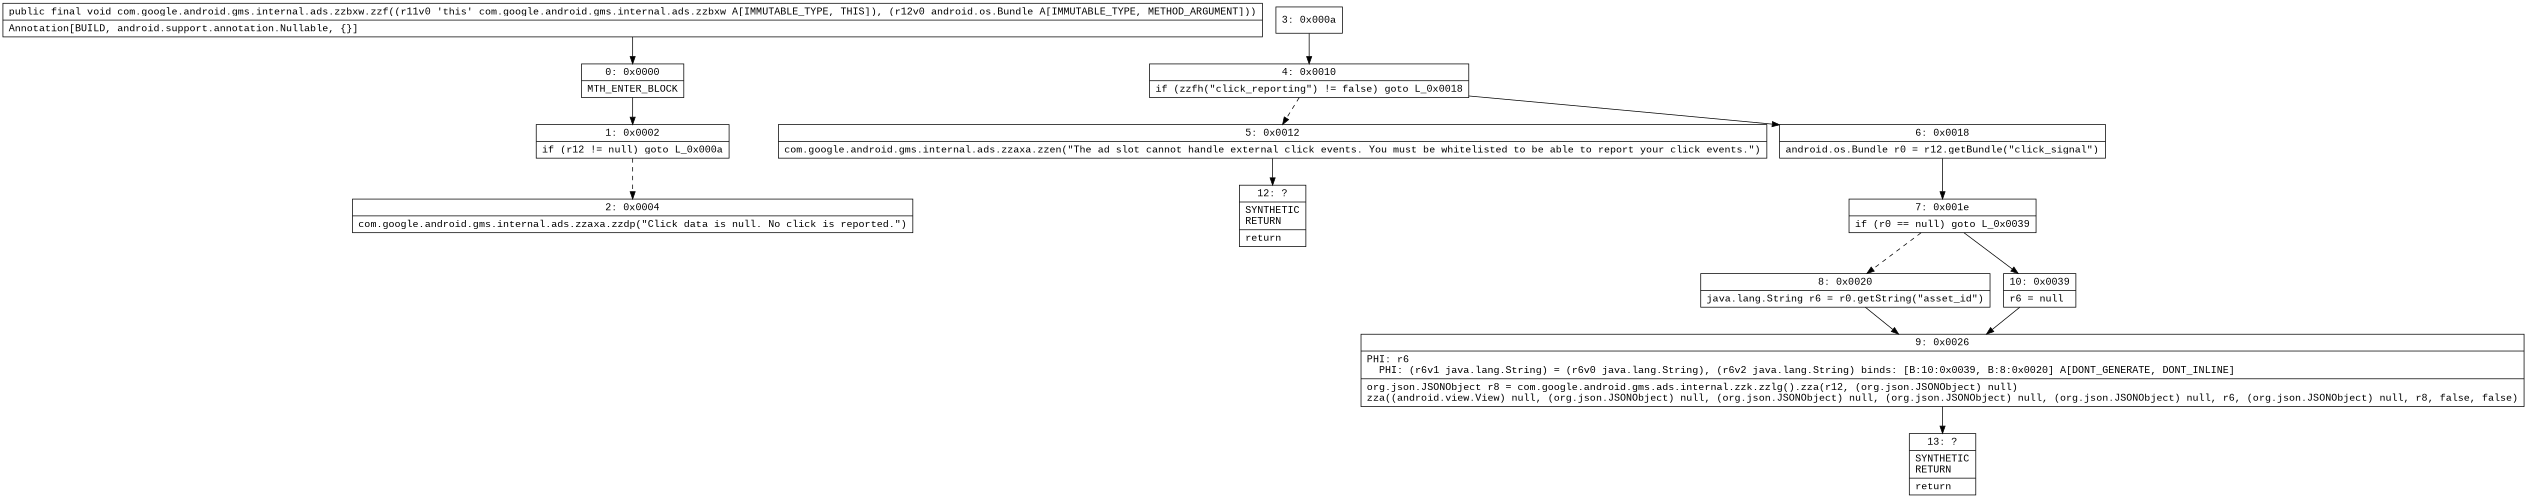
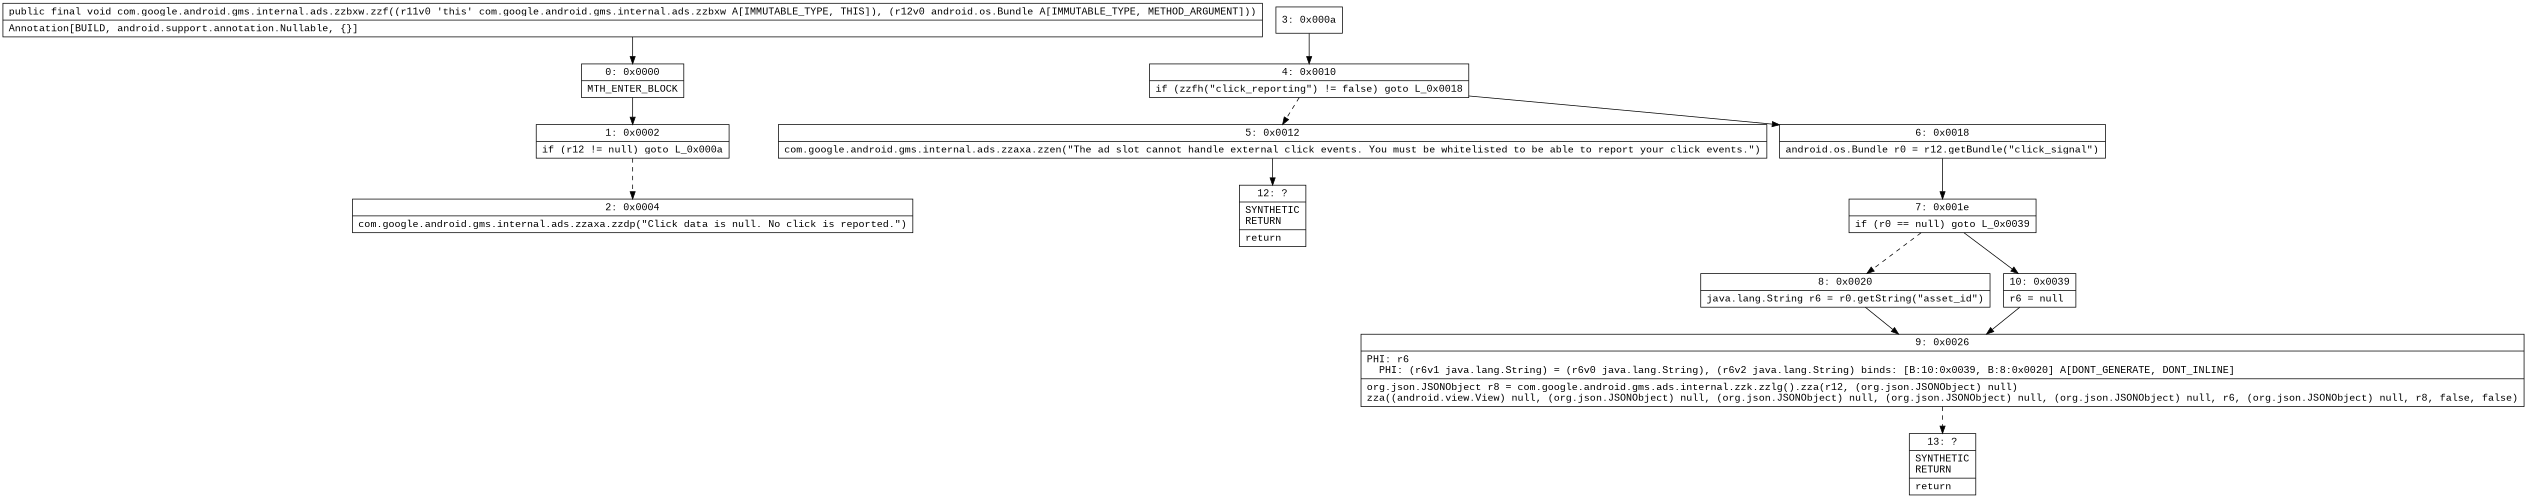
edge "9: 0x0026" -> "13: ?": style solid -> dashed
